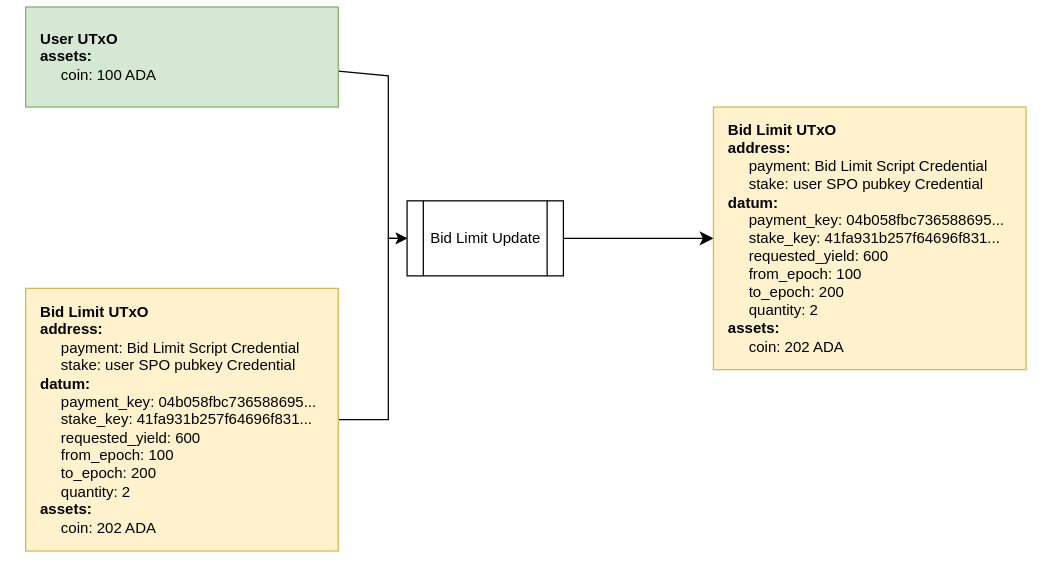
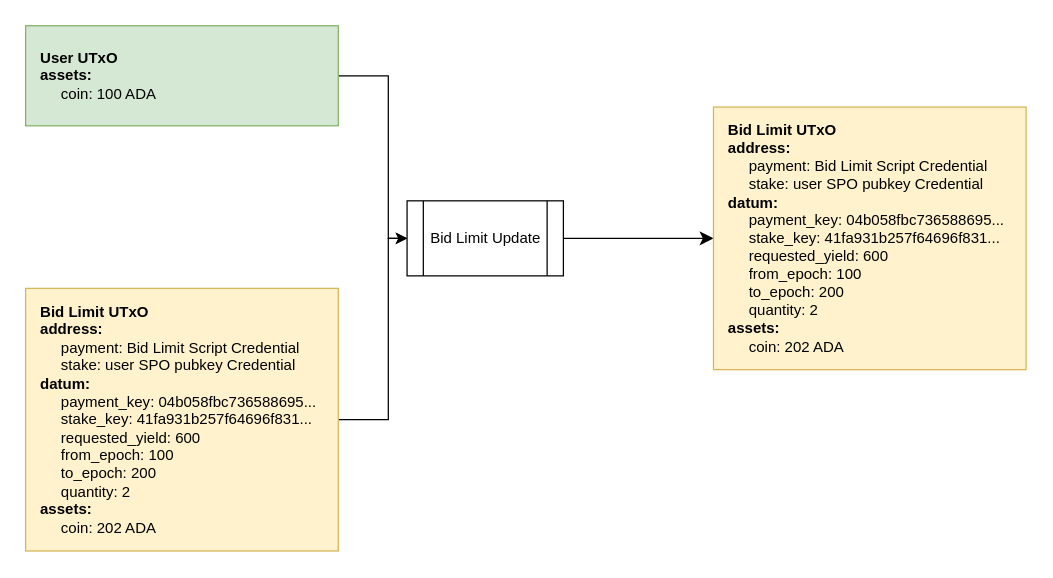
node "User UTxO assets: coin: 100 ADA": moved (182, 57) -> (182, 76)
